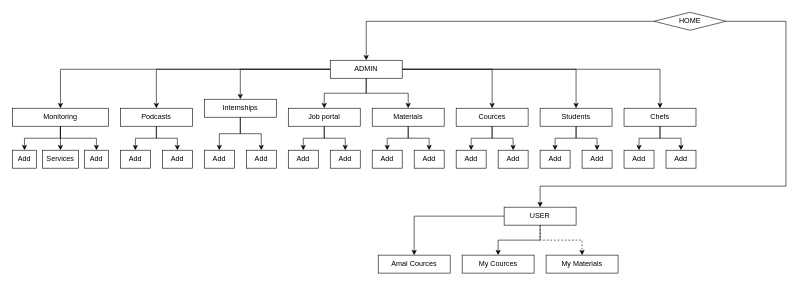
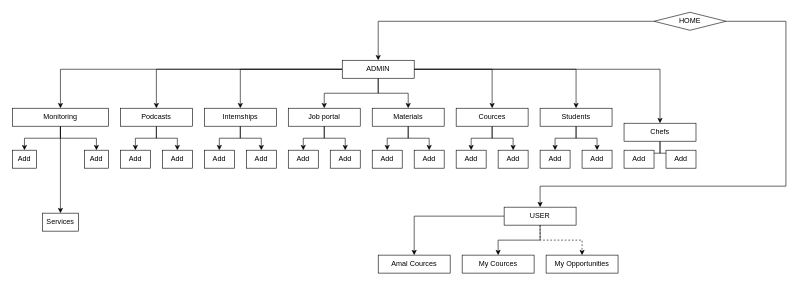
node "ADMIN": moved (366, 69) -> (378, 69)
node "Internships": moved (240, 108) -> (240, 117)
node "Chefs": moved (660, 117) -> (660, 132)
node "Services": moved (60, 159) -> (60, 222)
node "My Materials": label "My Materials" -> "My Opportunities"
